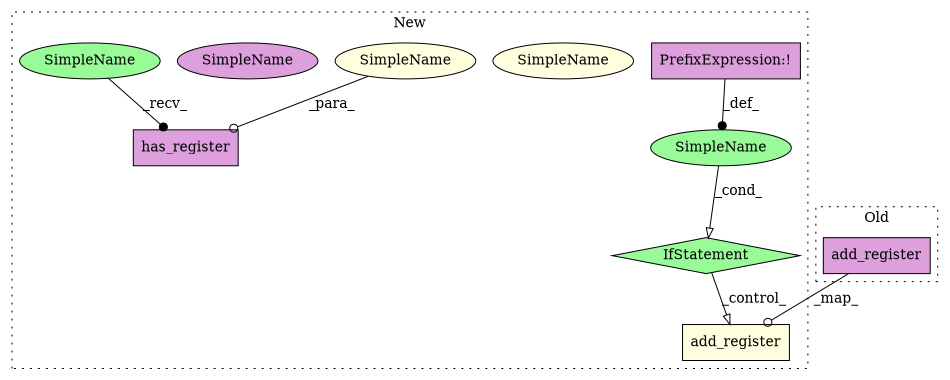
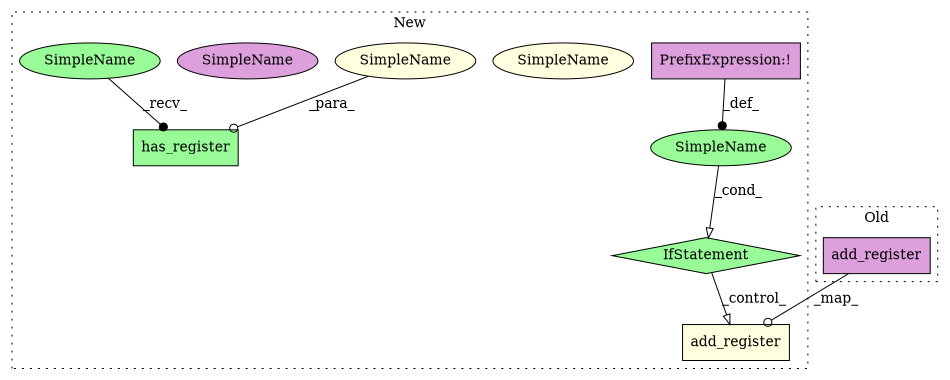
node "has_register": fillcolor plum -> palegreen
